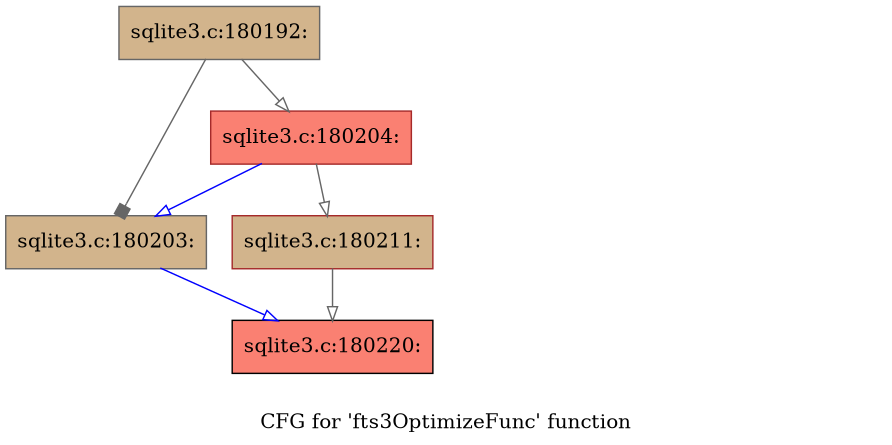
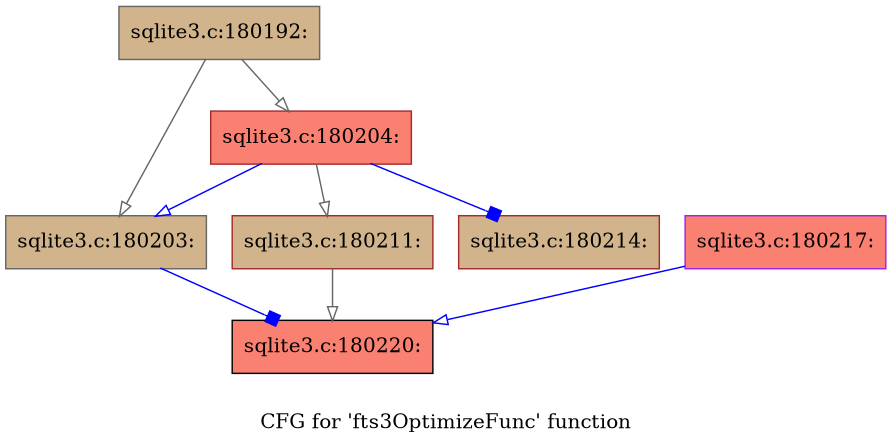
edge "sqlite3.c:180192:" -> "sqlite3.c:180203:": arrowhead box -> onormal
node "sqlite3.c:180214:": added
node "sqlite3.c:180217:": added
edge "sqlite3.c:180203:" -> "sqlite3.c:180220:": arrowhead onormal -> box
